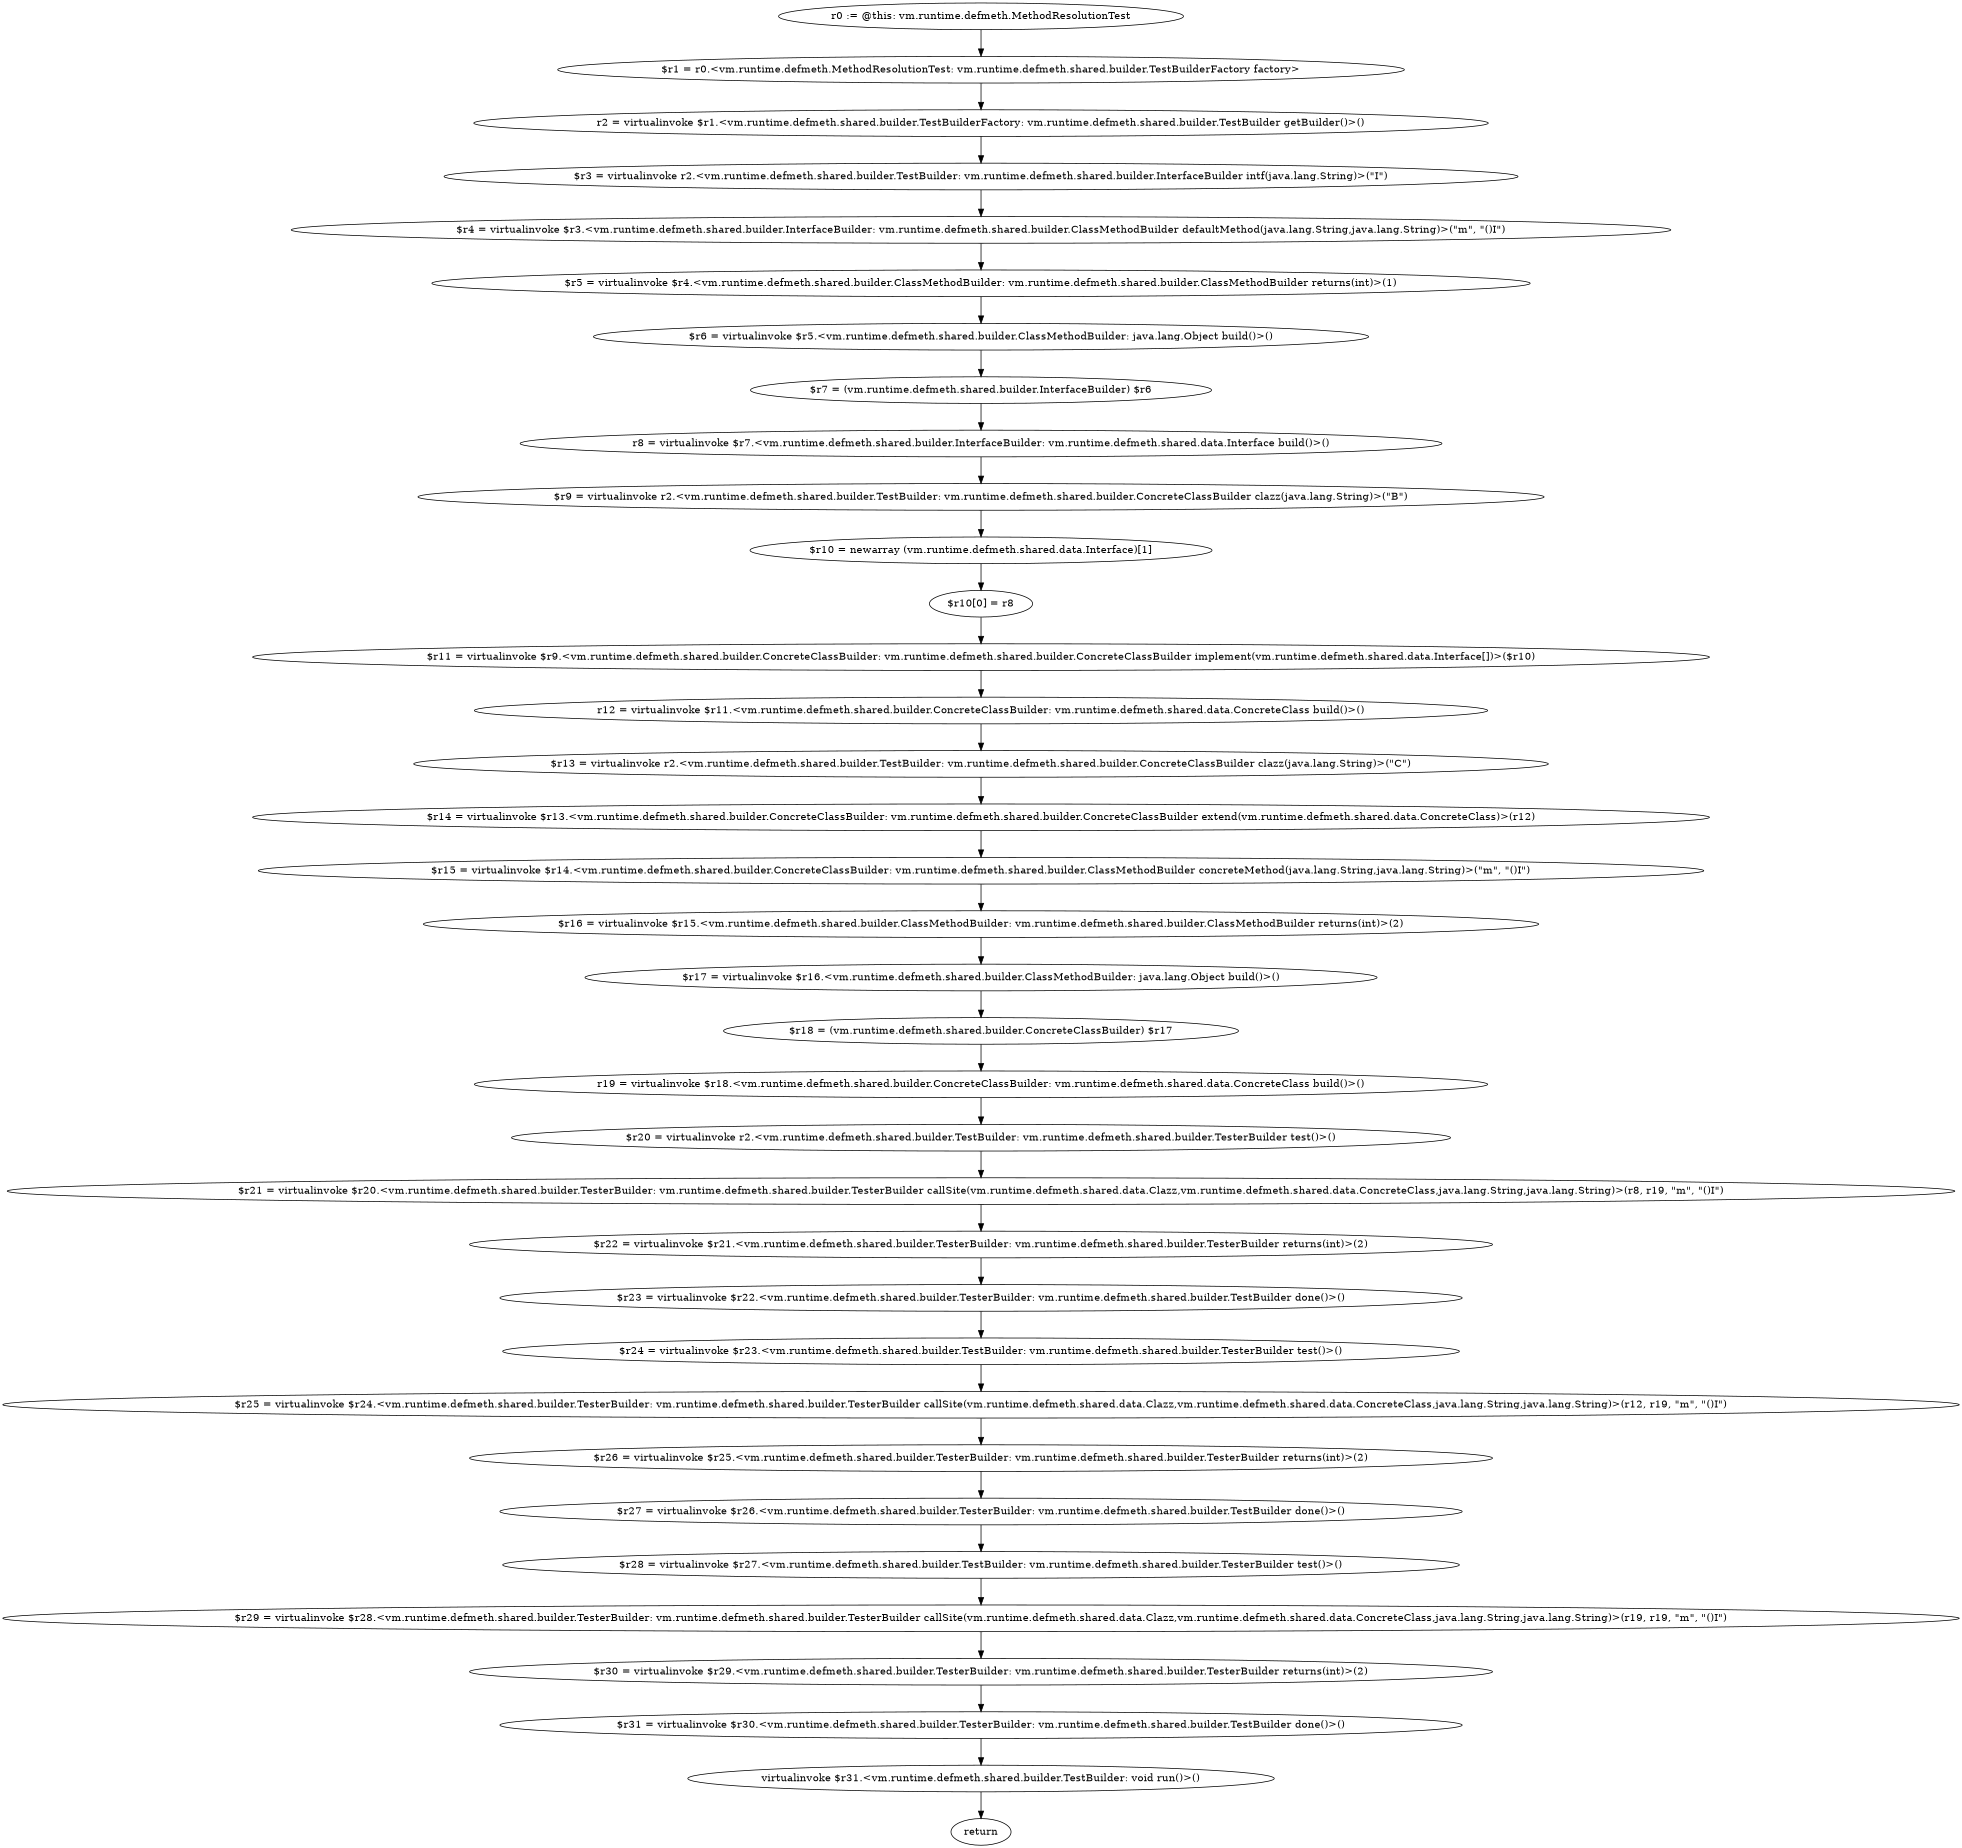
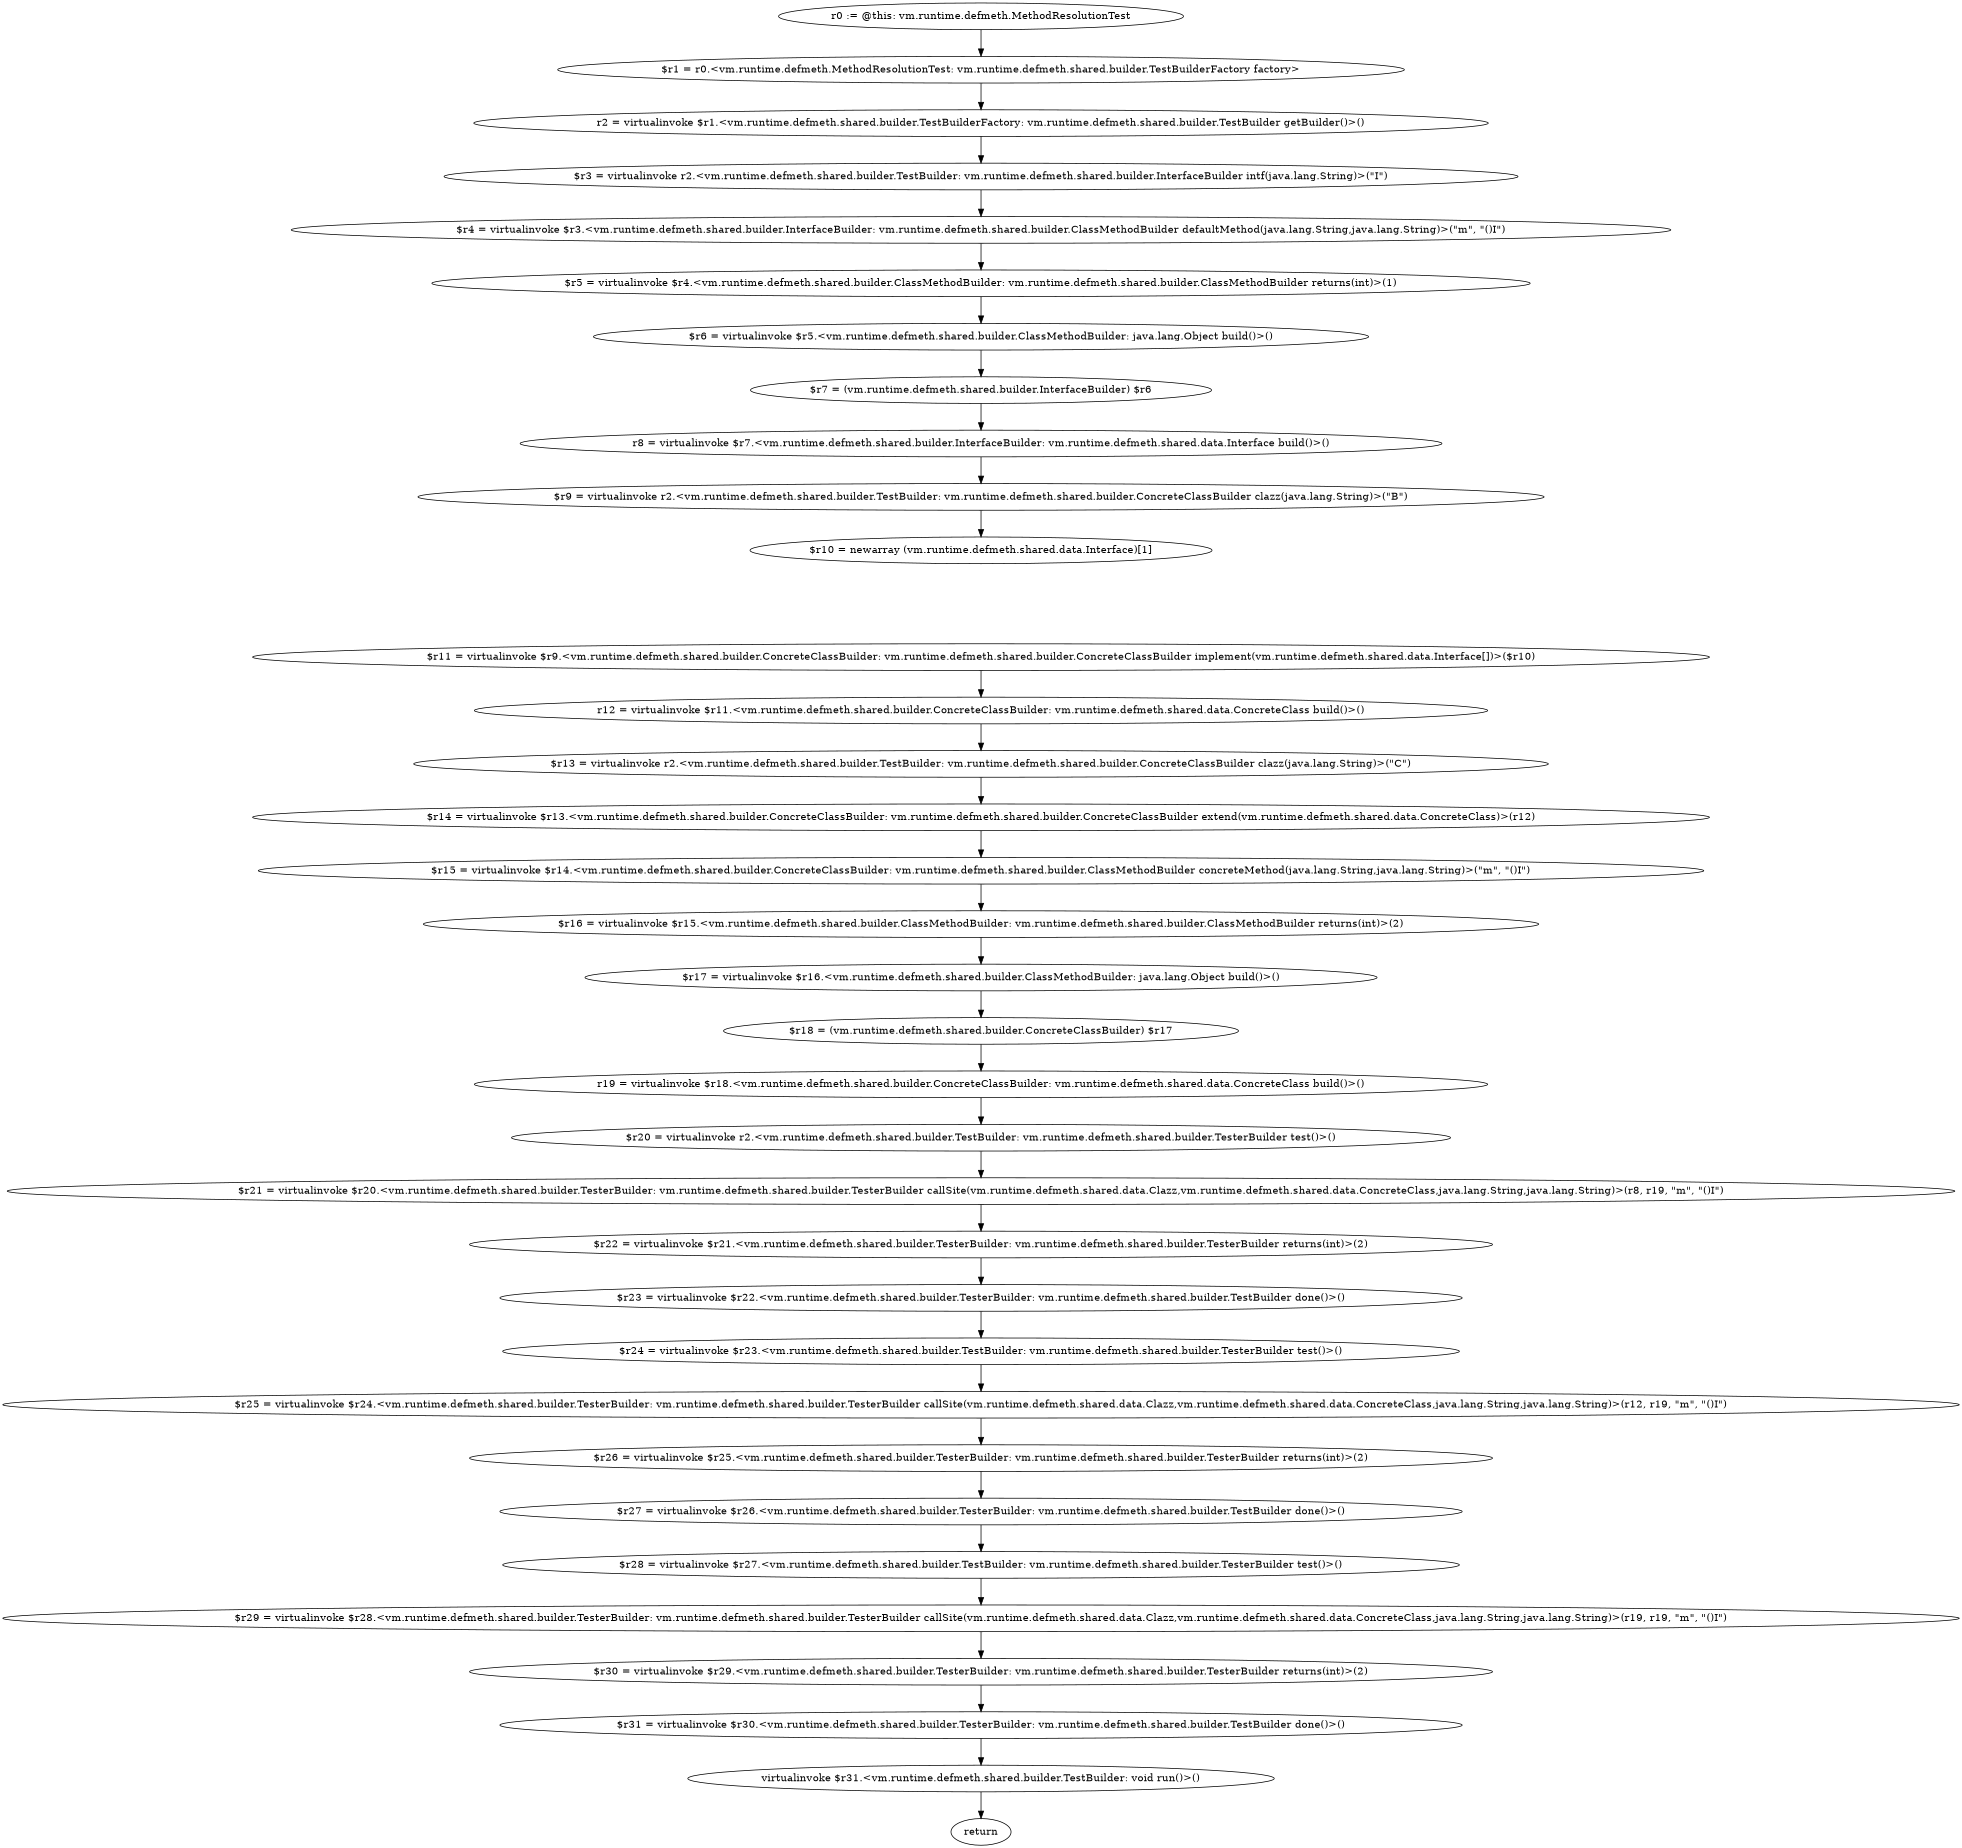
node "$r10[0] = r8": removed
